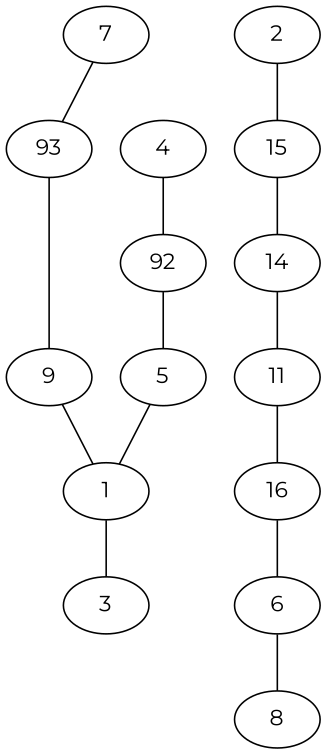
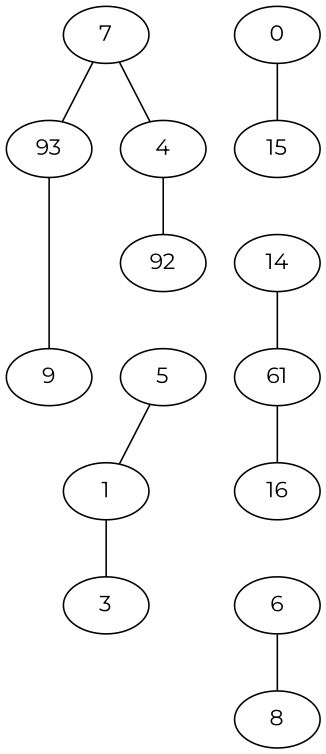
node "2": label "2" -> "0"
edge "7" -- "4": added
edge "15" -- "14": removed
edge "92" -- "5": removed
node "11": label "11" -> "61"
edge "9" -- "1": removed
edge "16" -- "6": removed
